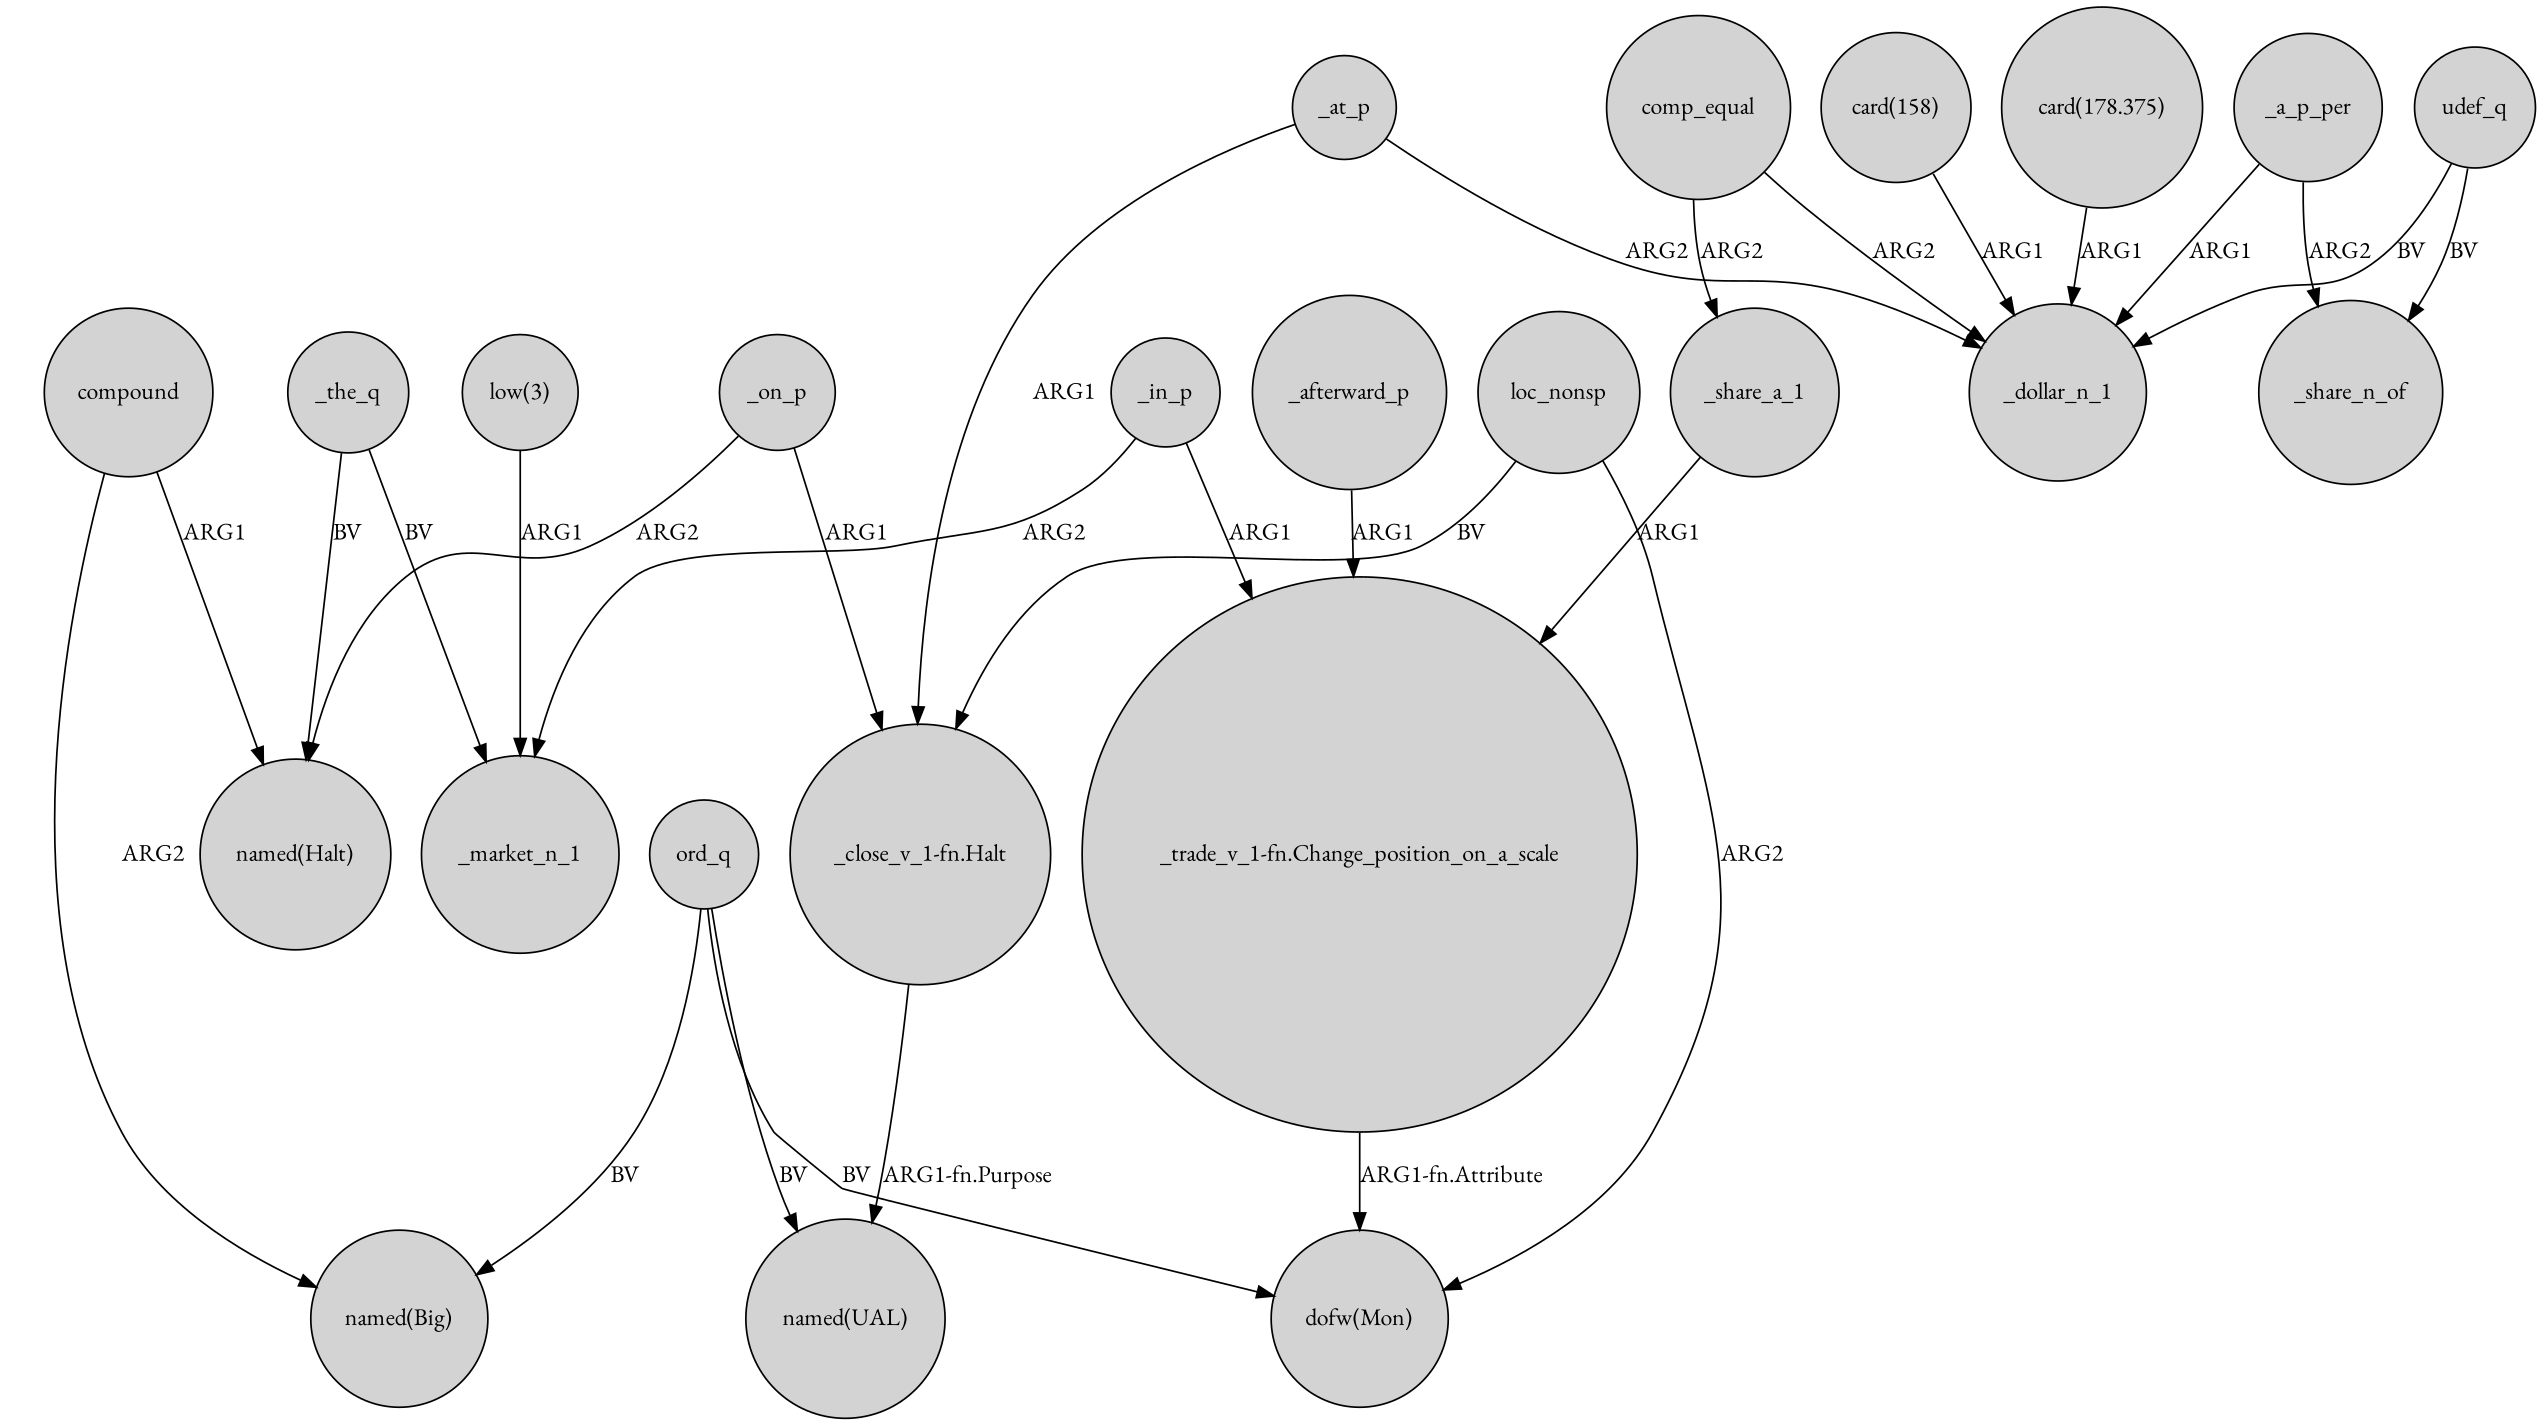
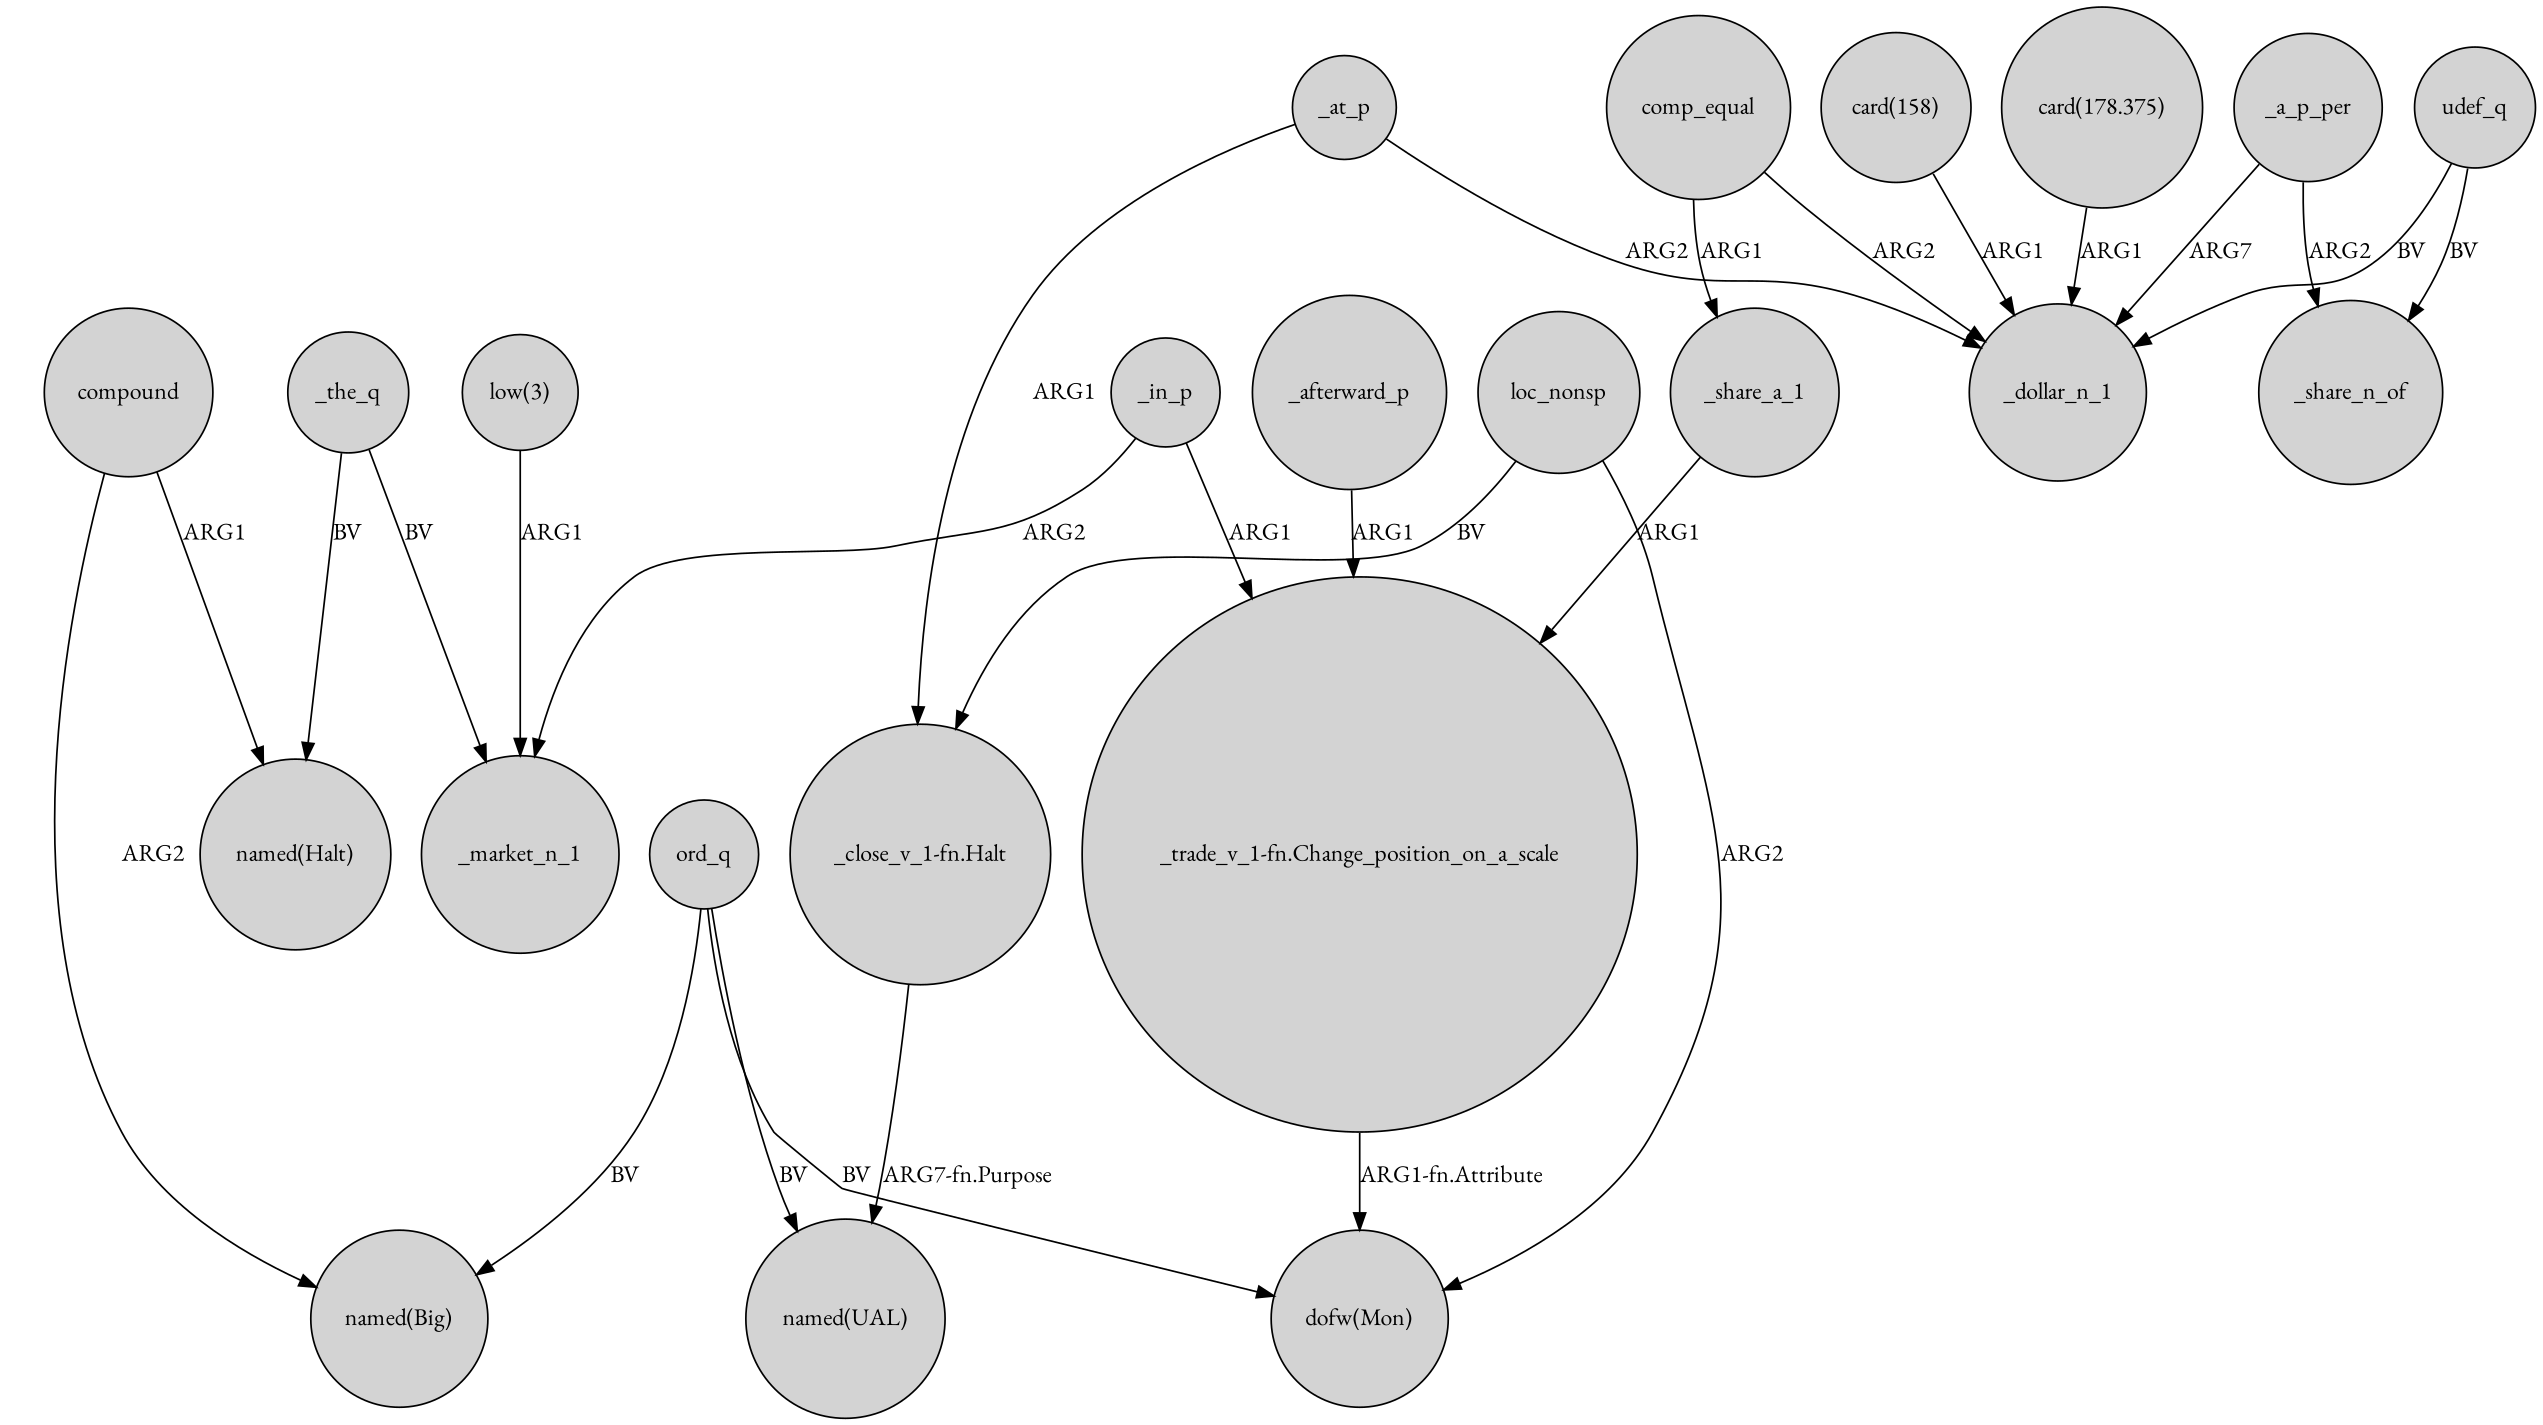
edge "comp_equal" -> "_share_a_1": label "ARG2" -> "ARG1"
edge "_a_p_per" -> "_dollar_n_1": label "ARG1" -> "ARG7"
node "_on_p": removed
edge "_close_v_1-fn.Halt" -> "named(UAL)": label "ARG1-fn.Purpose" -> "ARG7-fn.Purpose"
